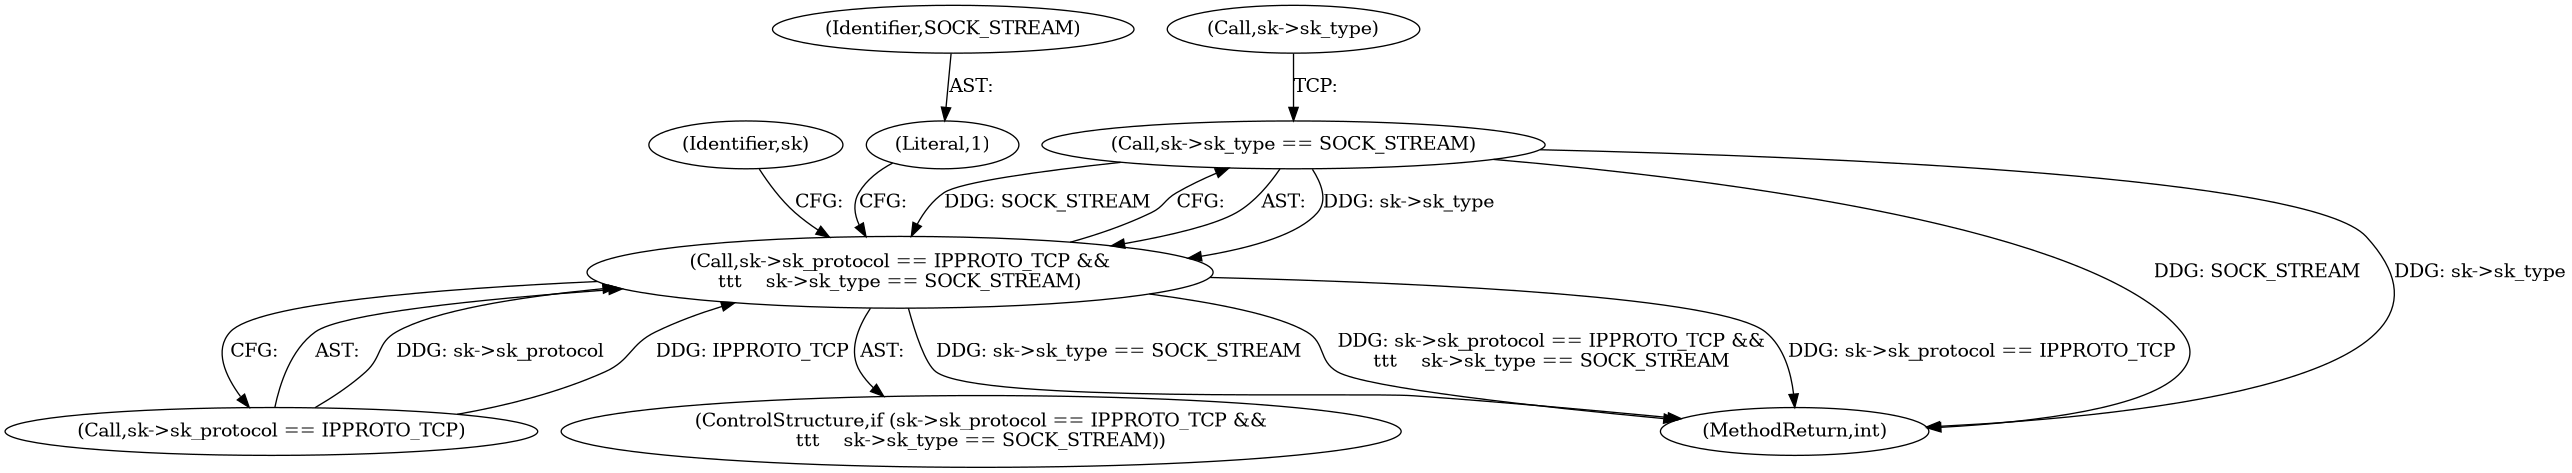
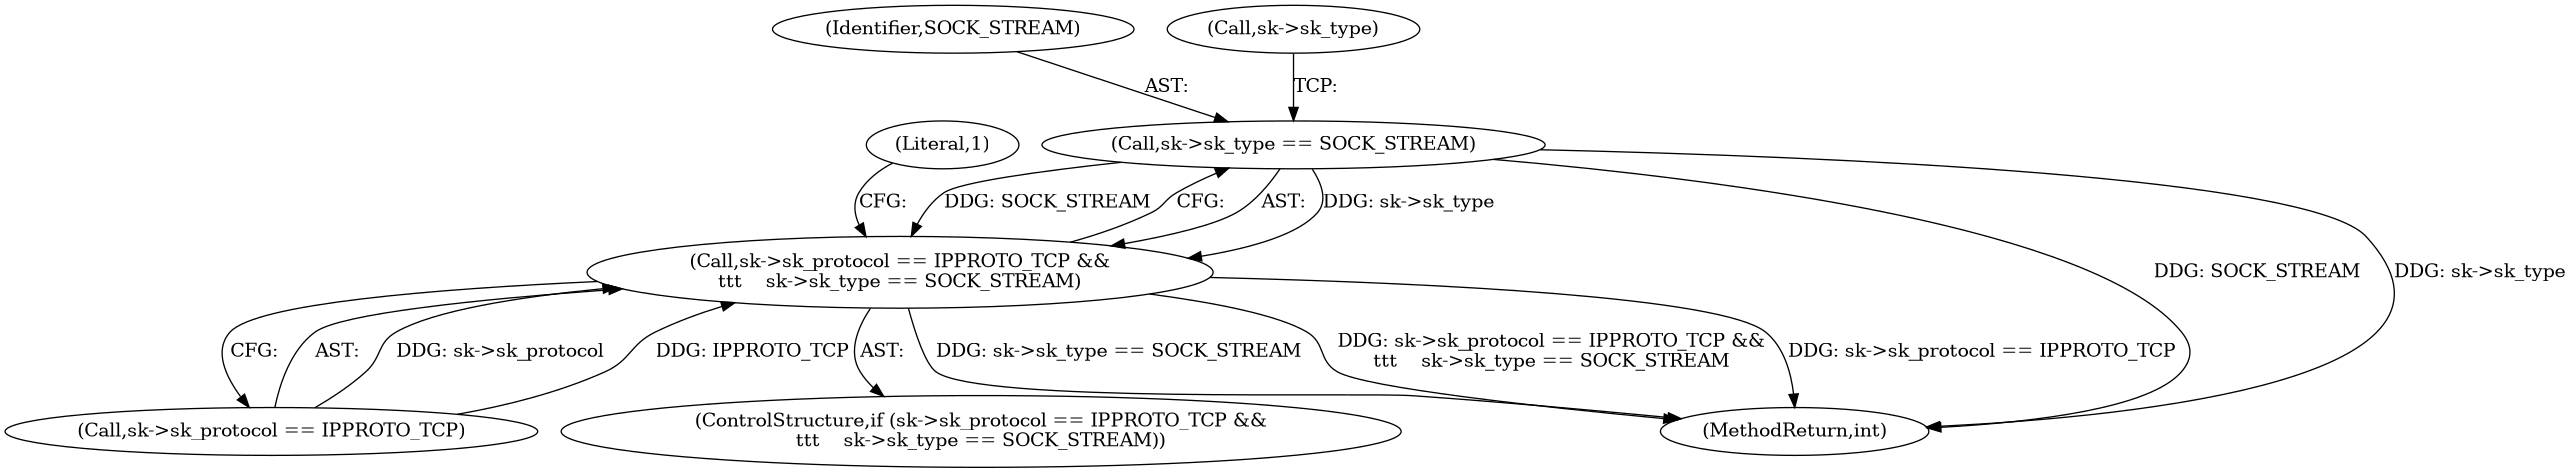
edge "(Identifier,SOCK_STREAM)" -> "(Literal,1)": now "(Identifier,SOCK_STREAM)" -> "(Call,sk->sk_type == SOCK_STREAM)"
node "(Identifier,sk)": removed
